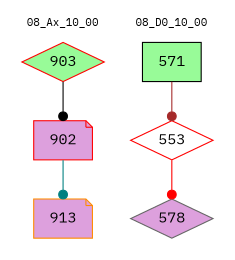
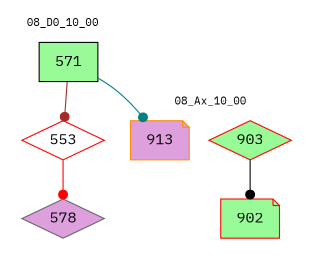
node "902": fillcolor plum -> palegreen
edge "902" -> "913": now "571" -> "913"
